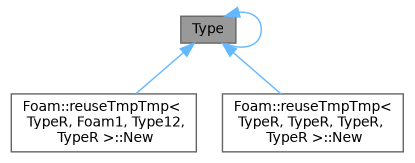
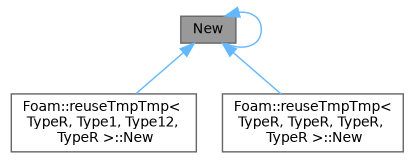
node "Type": label "Type" -> "New"
node "Foam::reuseTmpTmp< TypeR, Foam1, Type12, TypeR >::New": label "Foam::reuseTmpTmp< TypeR, Foam1, Type12, TypeR >::New" -> "Foam::reuseTmpTmp< TypeR, Type1, Type12, TypeR >::New"
